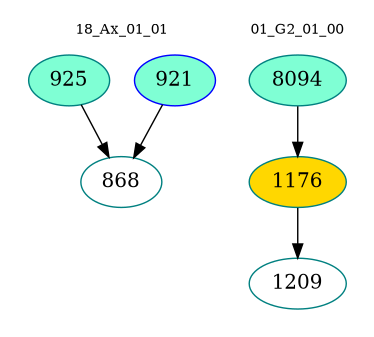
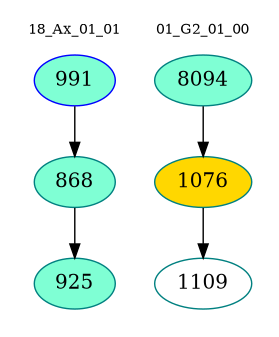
node "921": label "921" -> "991"
edge "925" -> "868": reversed
node "868": fillcolor white -> aquamarine
node "1176": label "1176" -> "1076"
node "1209": label "1209" -> "1109"
